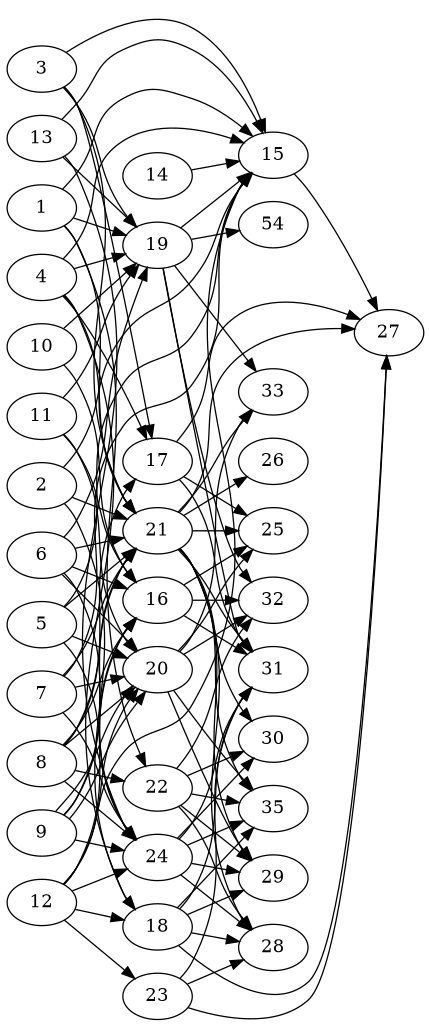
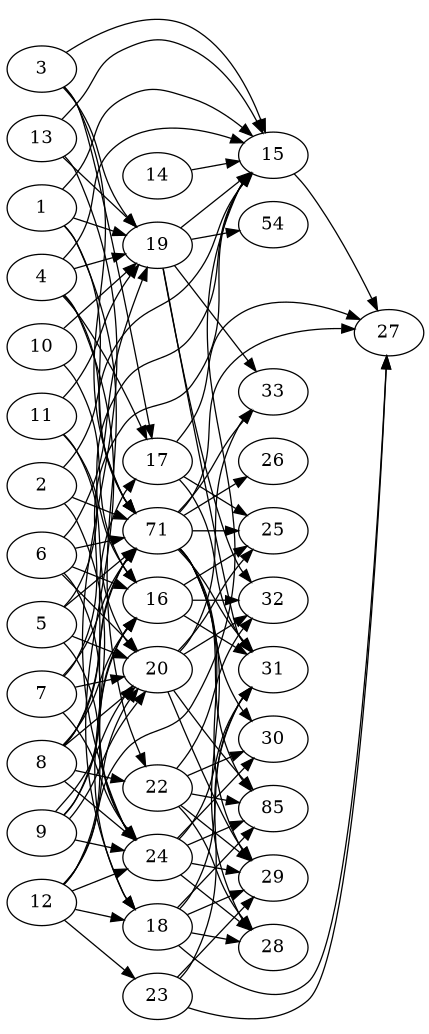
node "21": label "21" -> "71"
node "35": label "35" -> "85"
edge "23" -> "28": now "23" -> "29"
